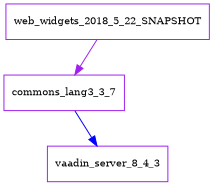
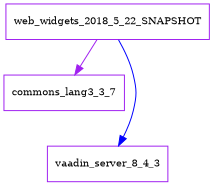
edge "commons_lang3_3_7" -> "vaadin_server_8_4_3": now "web_widgets_2018_5_22_SNAPSHOT" -> "vaadin_server_8_4_3"
